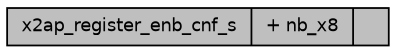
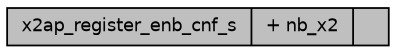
node "x2ap_register_enb_cnf_s": text "+ nb_x8" -> "+ nb_x2"
